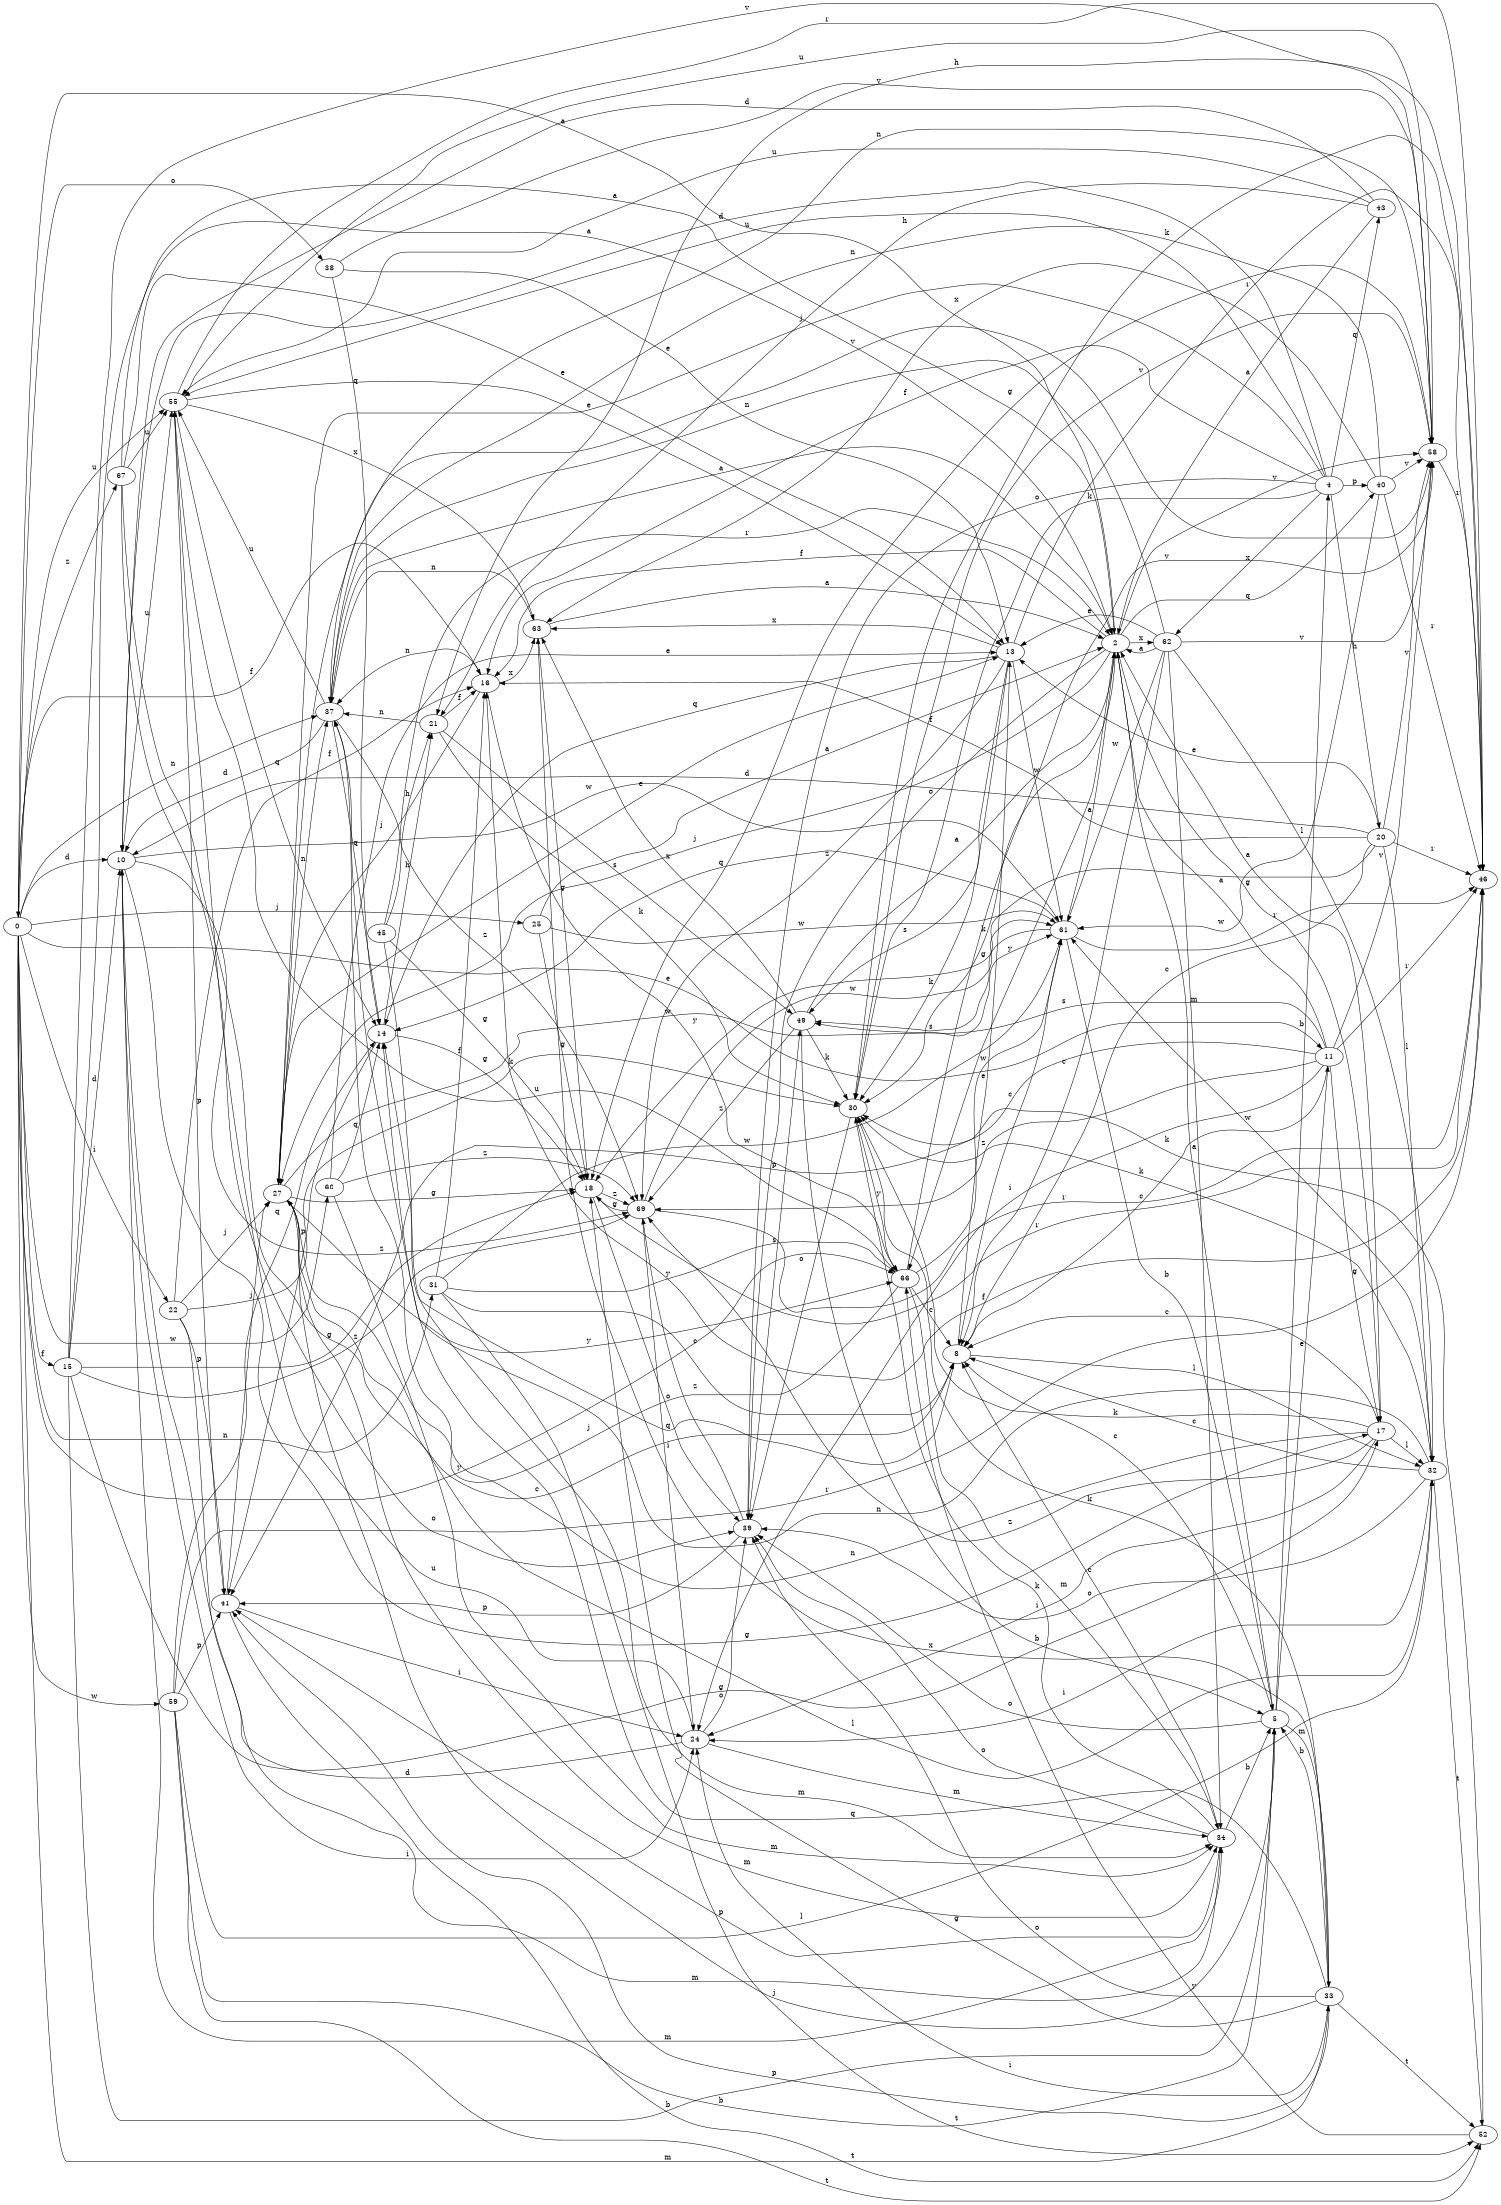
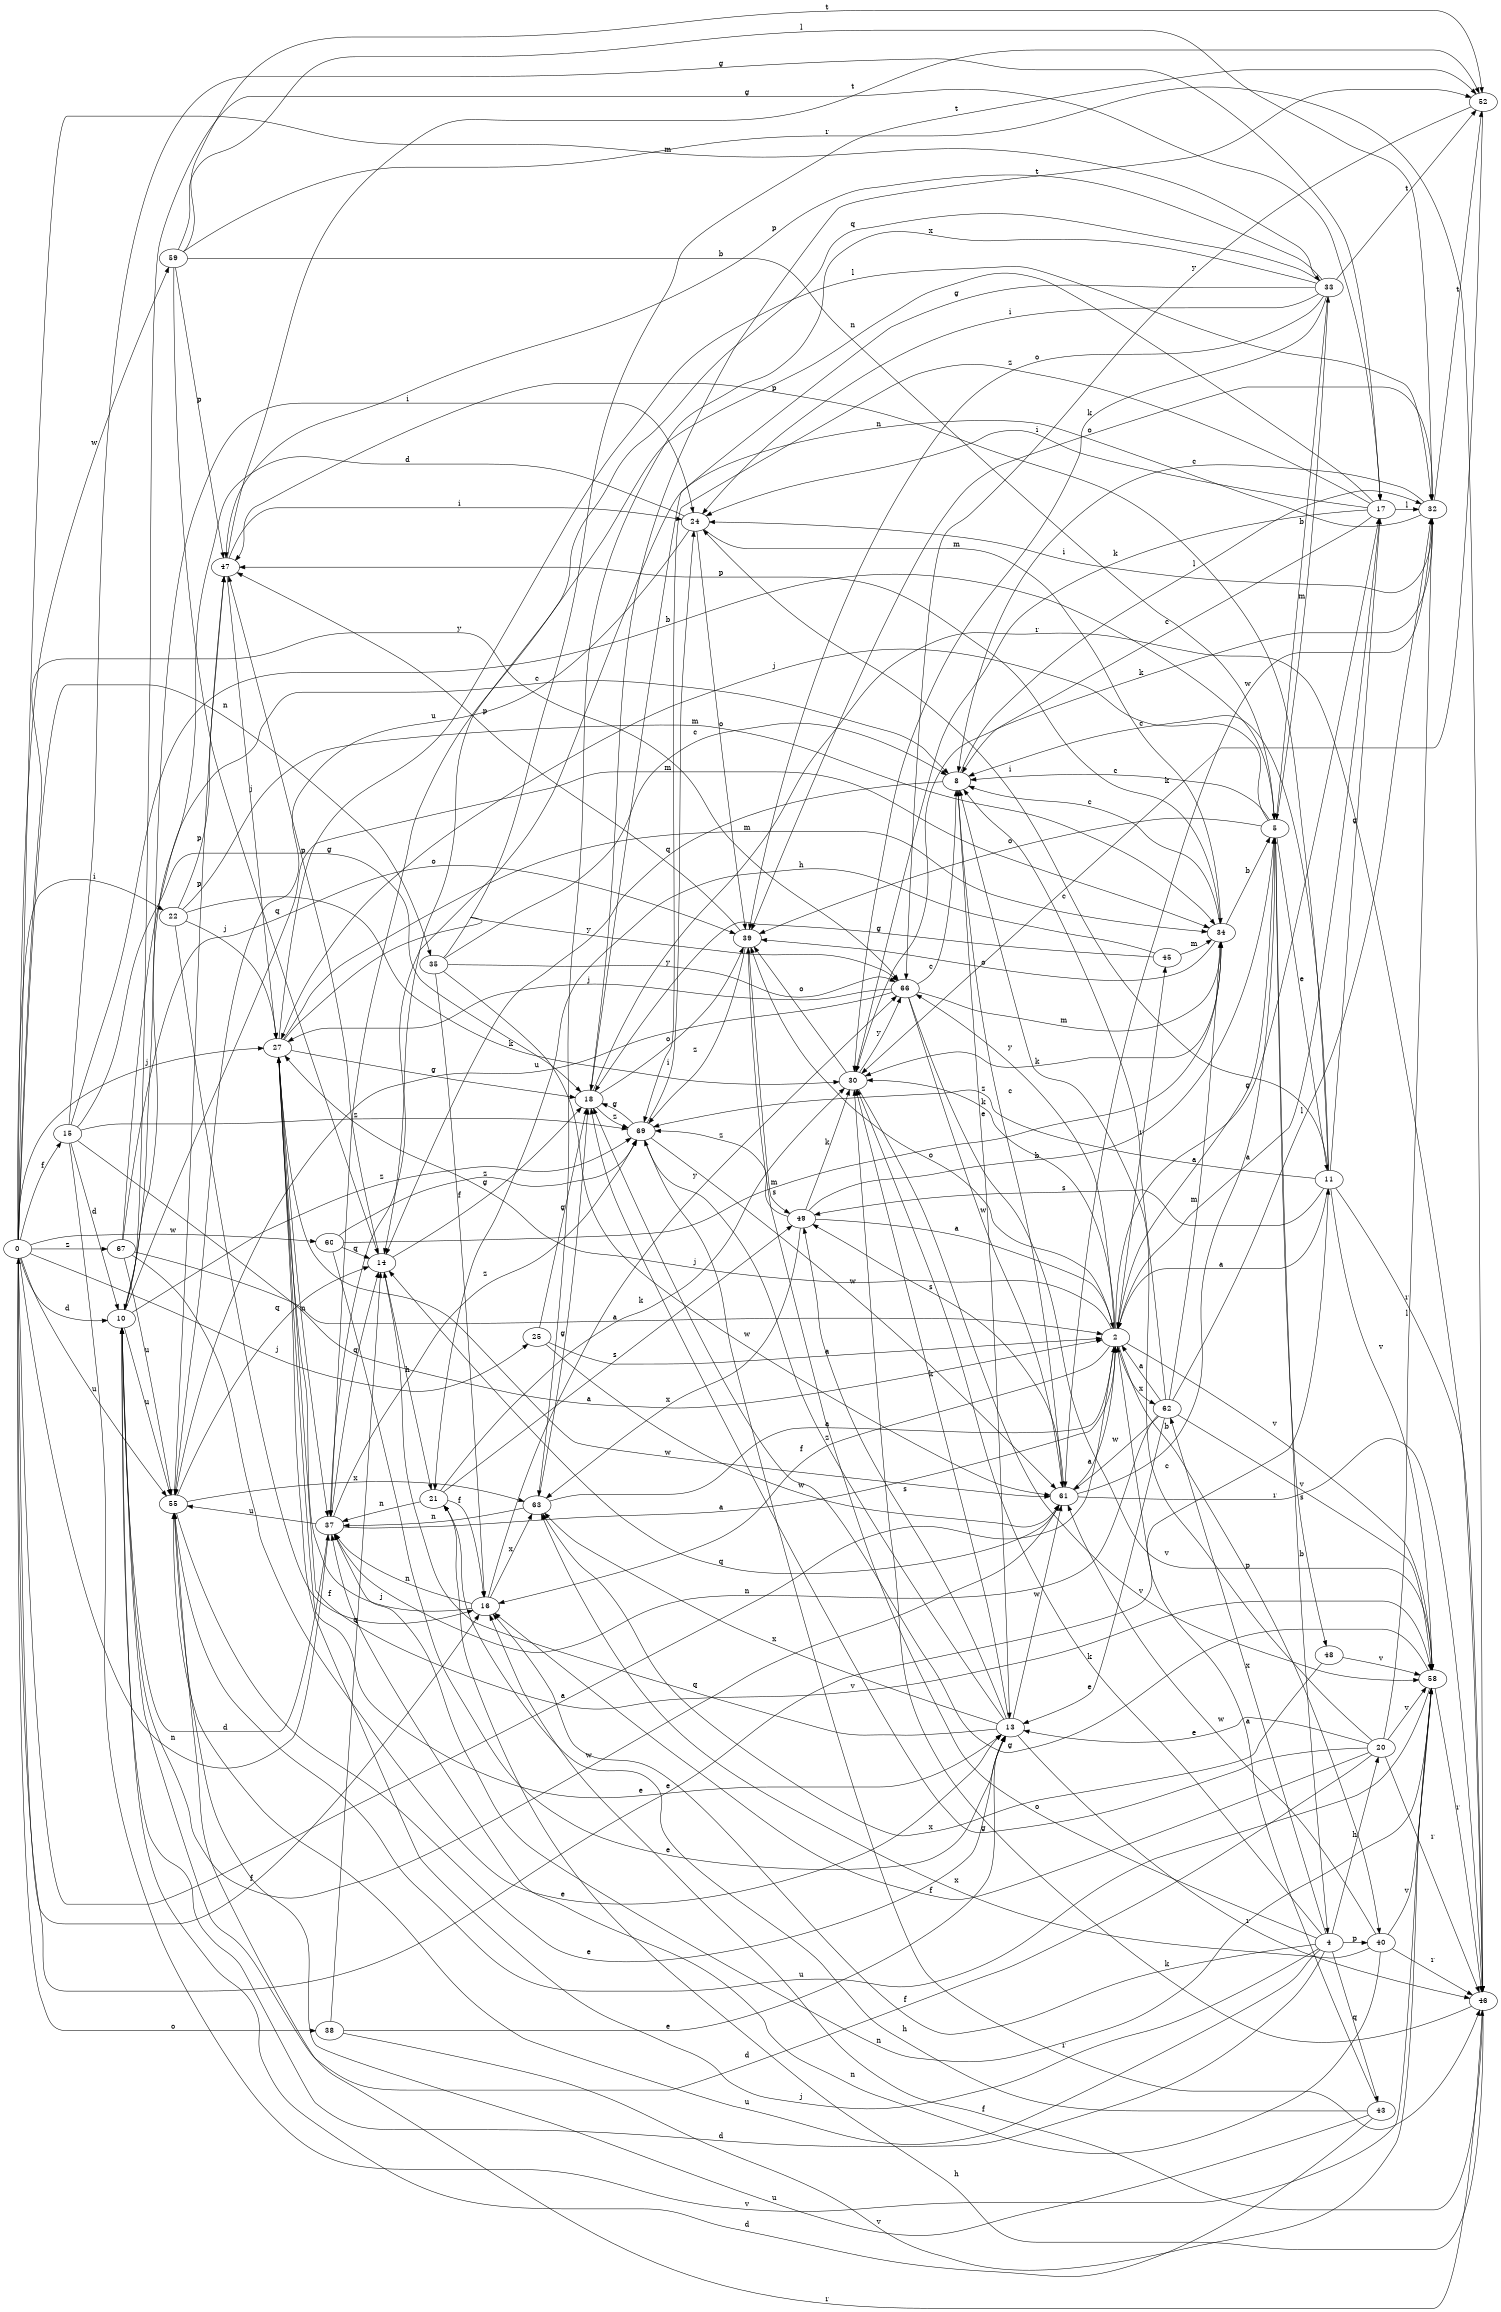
edge "18" -> "52": added, label "t"
edge "45" -> "2": reversed
edge "2" -> "40": label "q" -> "p"
edge "0" -> "27": added, label "j"
node "31": label "31" -> "35"
node "41": label "41" -> "47"
node "48": added
